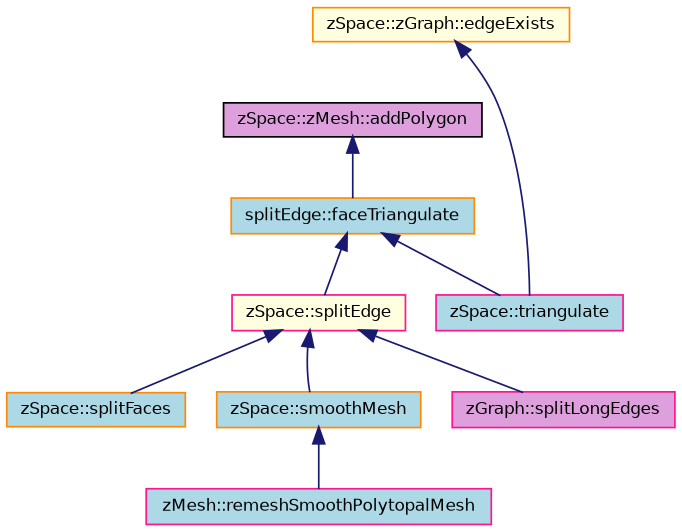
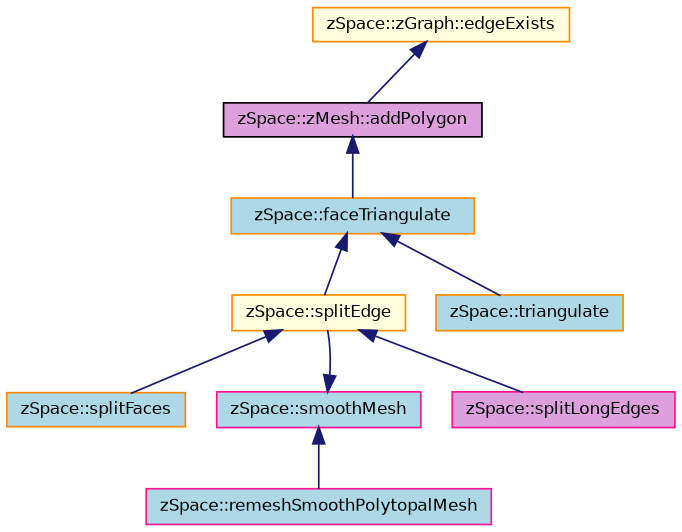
edge "zSpace::triangulate" -> "zSpace::zGraph::edgeExists": now "zSpace::zMesh::addPolygon" -> "zSpace::zGraph::edgeExists"
node "splitEdge::faceTriangulate": label "splitEdge::faceTriangulate" -> "zSpace::faceTriangulate"
node "zSpace::splitEdge": color deeppink -> darkorange
node "zSpace::triangulate": color deeppink -> darkorange
edge "zSpace::smoothMesh" -> "zSpace::splitEdge": reversed
node "zSpace::smoothMesh": color darkorange -> deeppink
node "zGraph::splitLongEdges": label "zGraph::splitLongEdges" -> "zSpace::splitLongEdges"
node "zMesh::remeshSmoothPolytopalMesh": label "zMesh::remeshSmoothPolytopalMesh" -> "zSpace::remeshSmoothPolytopalMesh"
